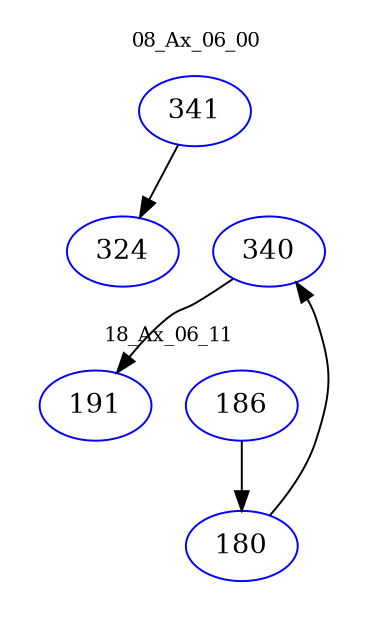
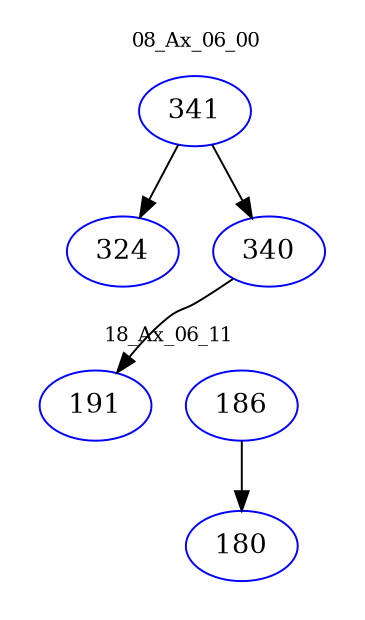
edge "180" -> "340": now "341" -> "340"
